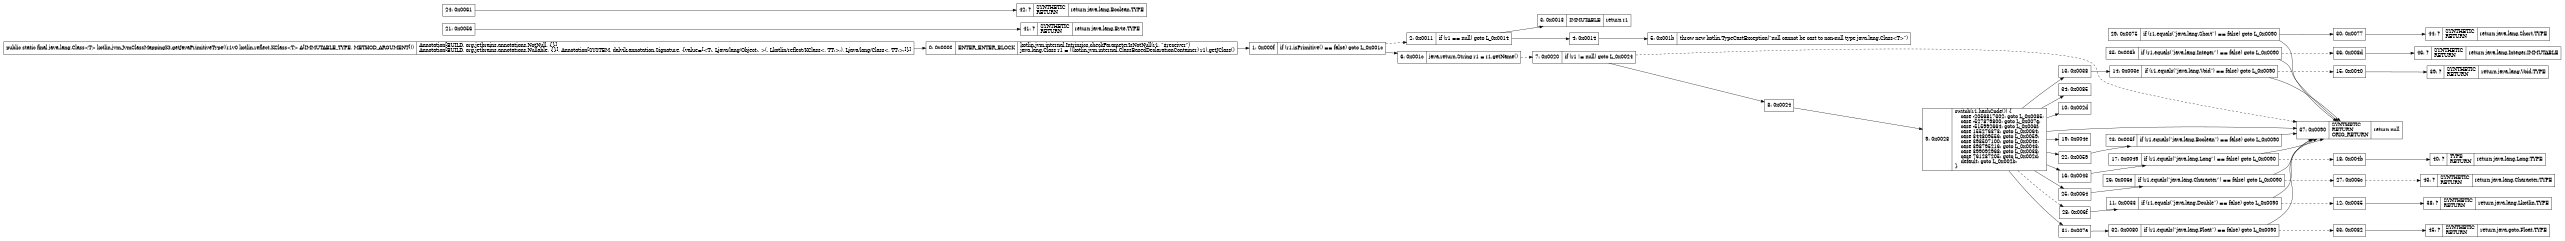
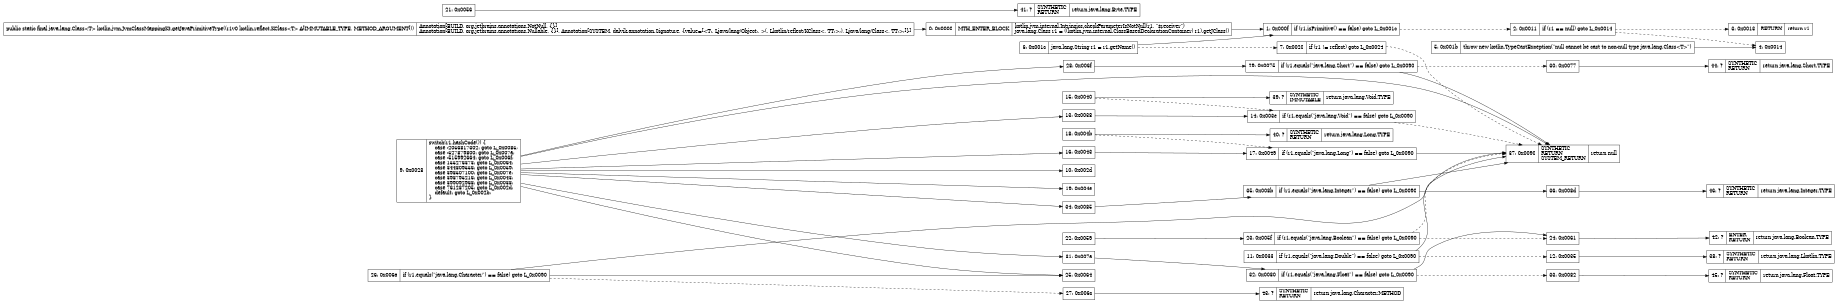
node "42: ?": text "SYNTHETIC" -> "ENTER"
node "3: 0x0013": text "IMMUTABLE" -> "RETURN"
edge "2: 0x0011" -> "3: 0x0013": style solid -> dashed
edge "29: 0x0075" -> "30: 0x0077": style solid -> dashed
edge "2: 0x0011" -> "4: 0x0014": style solid -> dashed
edge "4: 0x0014" -> "5: 0x001b": reversed
node "0: 0x0000": text "ENTER_ENTER_BLOCK" -> "MTH_ENTER_BLOCK"
edge "1: 0x000f" -> "6: 0x001c": reversed
edge "35: 0x008b" -> "36: 0x008d": style dashed -> solid
node "46: ?": text "return java.lang.Integer.IMMUTABLE" -> "return java.lang.Integer.TYPE"
node "6: 0x001c": text "java.return.String r1 = r1.getName()" -> "java.lang.String r1 = r1.getName()"
node "7: 0x0020": text "if (r1 != null) goto L_0x0024" -> "if (r1 != reflect) goto L_0x0024"
edge "14: 0x003e" -> "15: 0x0040": reversed
node "39: ?": text "RETURN" -> "IMMUTABLE"
edge "14: 0x003e" -> "37: 0x0090": style solid -> dashed
node "8: 0x0024": removed
edge "23: 0x005f" -> "37: 0x0090": style solid -> dashed
node "37: 0x0090": text "ORIG_RETURN" -> "SYSTEM_RETURN"
node "9: 0x0028": text "case 398507100: goto L_0x004e;" -> "case 398507100: goto L_0x007e;"
edge "9: 0x0028" -> "22: 0x0059": removed
node "40: ?": text "TYPE" -> "SYNTHETIC"
edge "17: 0x0049" -> "18: 0x004b": reversed
edge "27: 0x006c" -> "43: ?": style dashed -> solid
node "43: ?": text "return java.lang.Character.TYPE" -> "return java.lang.Character.METHOD"
edge "32: 0x0080" -> "37: 0x0090": now "32: 0x0080" -> "24: 0x0061"
edge "9: 0x0028" -> "28: 0x006f": style dashed -> solid
edge "25: 0x0064" -> "26: 0x006a": reversed
edge "34: 0x0085" -> "35: 0x008b": added
edge "28: 0x006f" -> "11: 0x0033": now "28: 0x006f" -> "29: 0x0075"
node "45: ?": text "return java.goto.Float.TYPE" -> "return java.lang.Float.TYPE"
edge "23: 0x005f" -> "24: 0x0061": added
